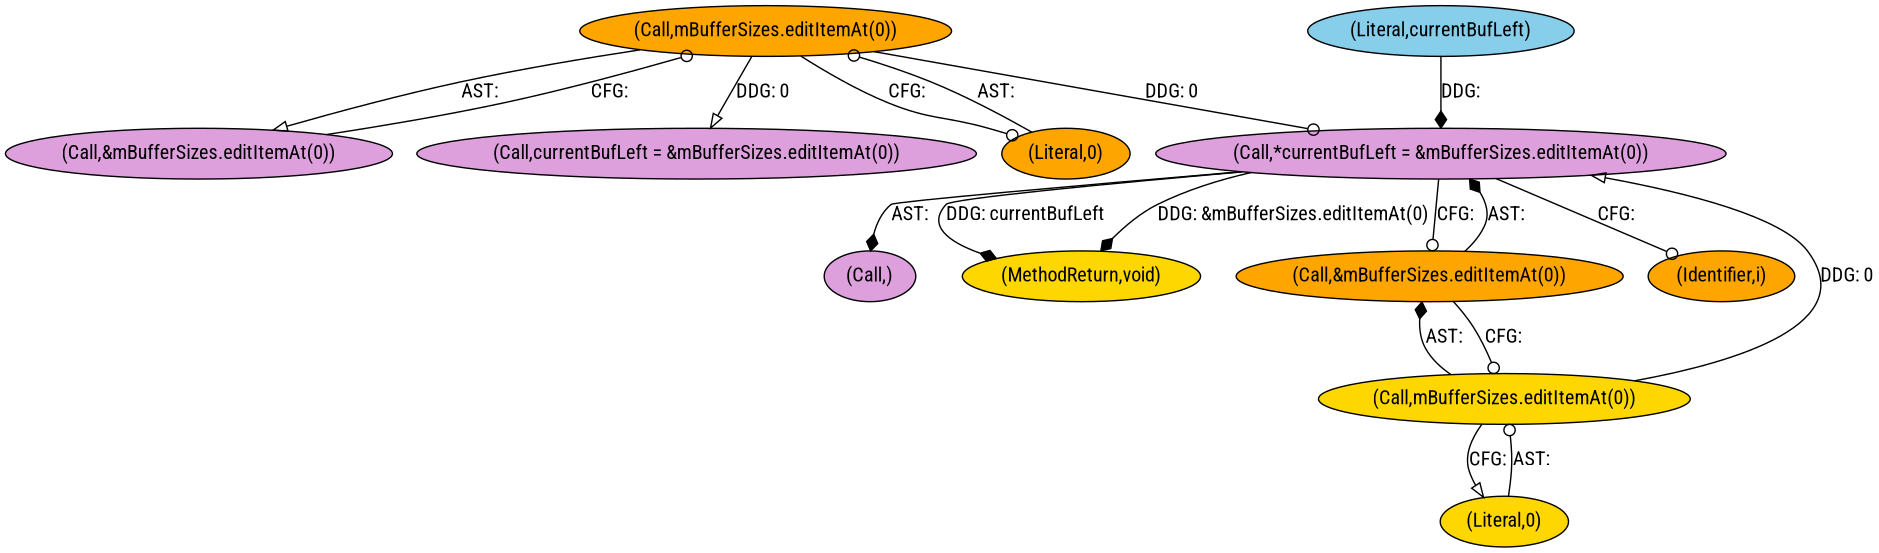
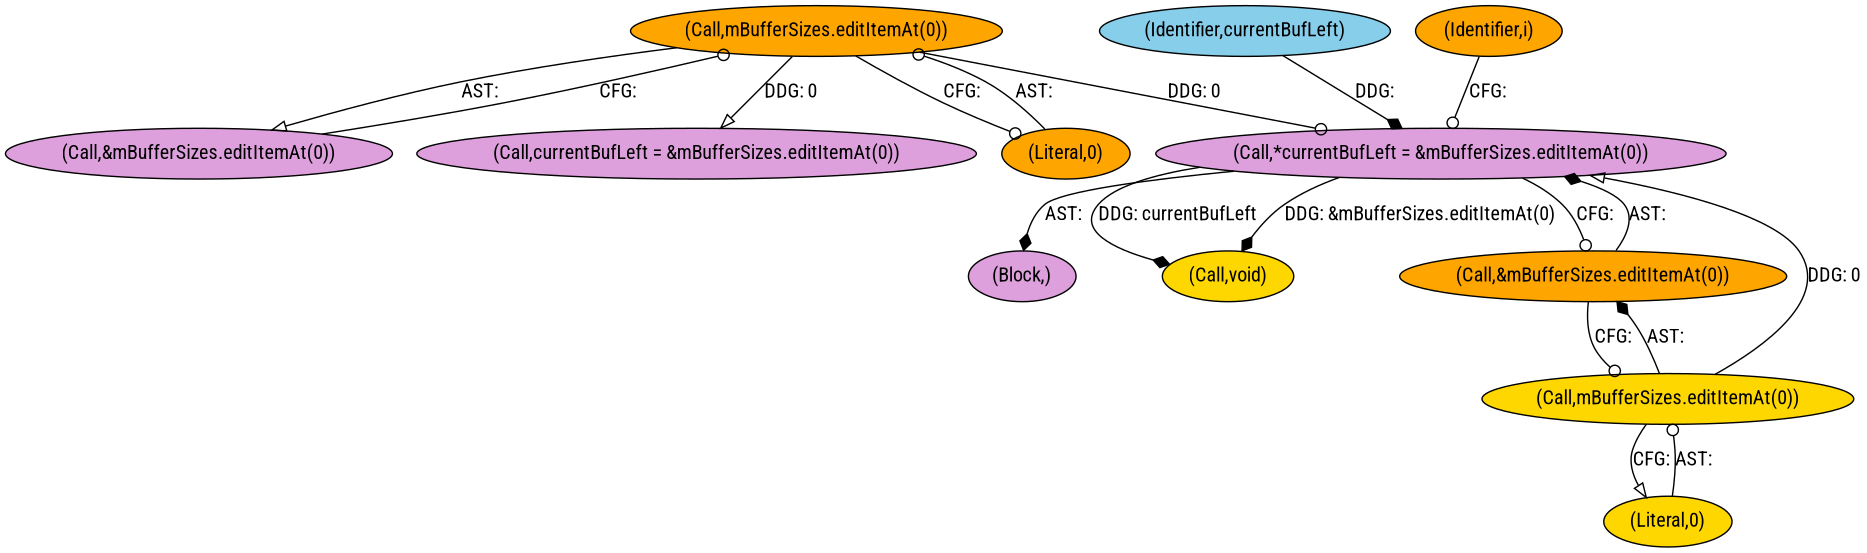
node "(Literal,currentBufLeft)": label "(Literal,currentBufLeft)" -> "(Identifier,currentBufLeft)"
edge "(Call,*currentBufLeft = &mBufferSizes.editItemAt(0))" -> "(Identifier,i)": reversed
node "(Call,)": label "(Call,)" -> "(Block,)"
node "(MethodReturn,void)": label "(MethodReturn,void)" -> "(Call,void)"
